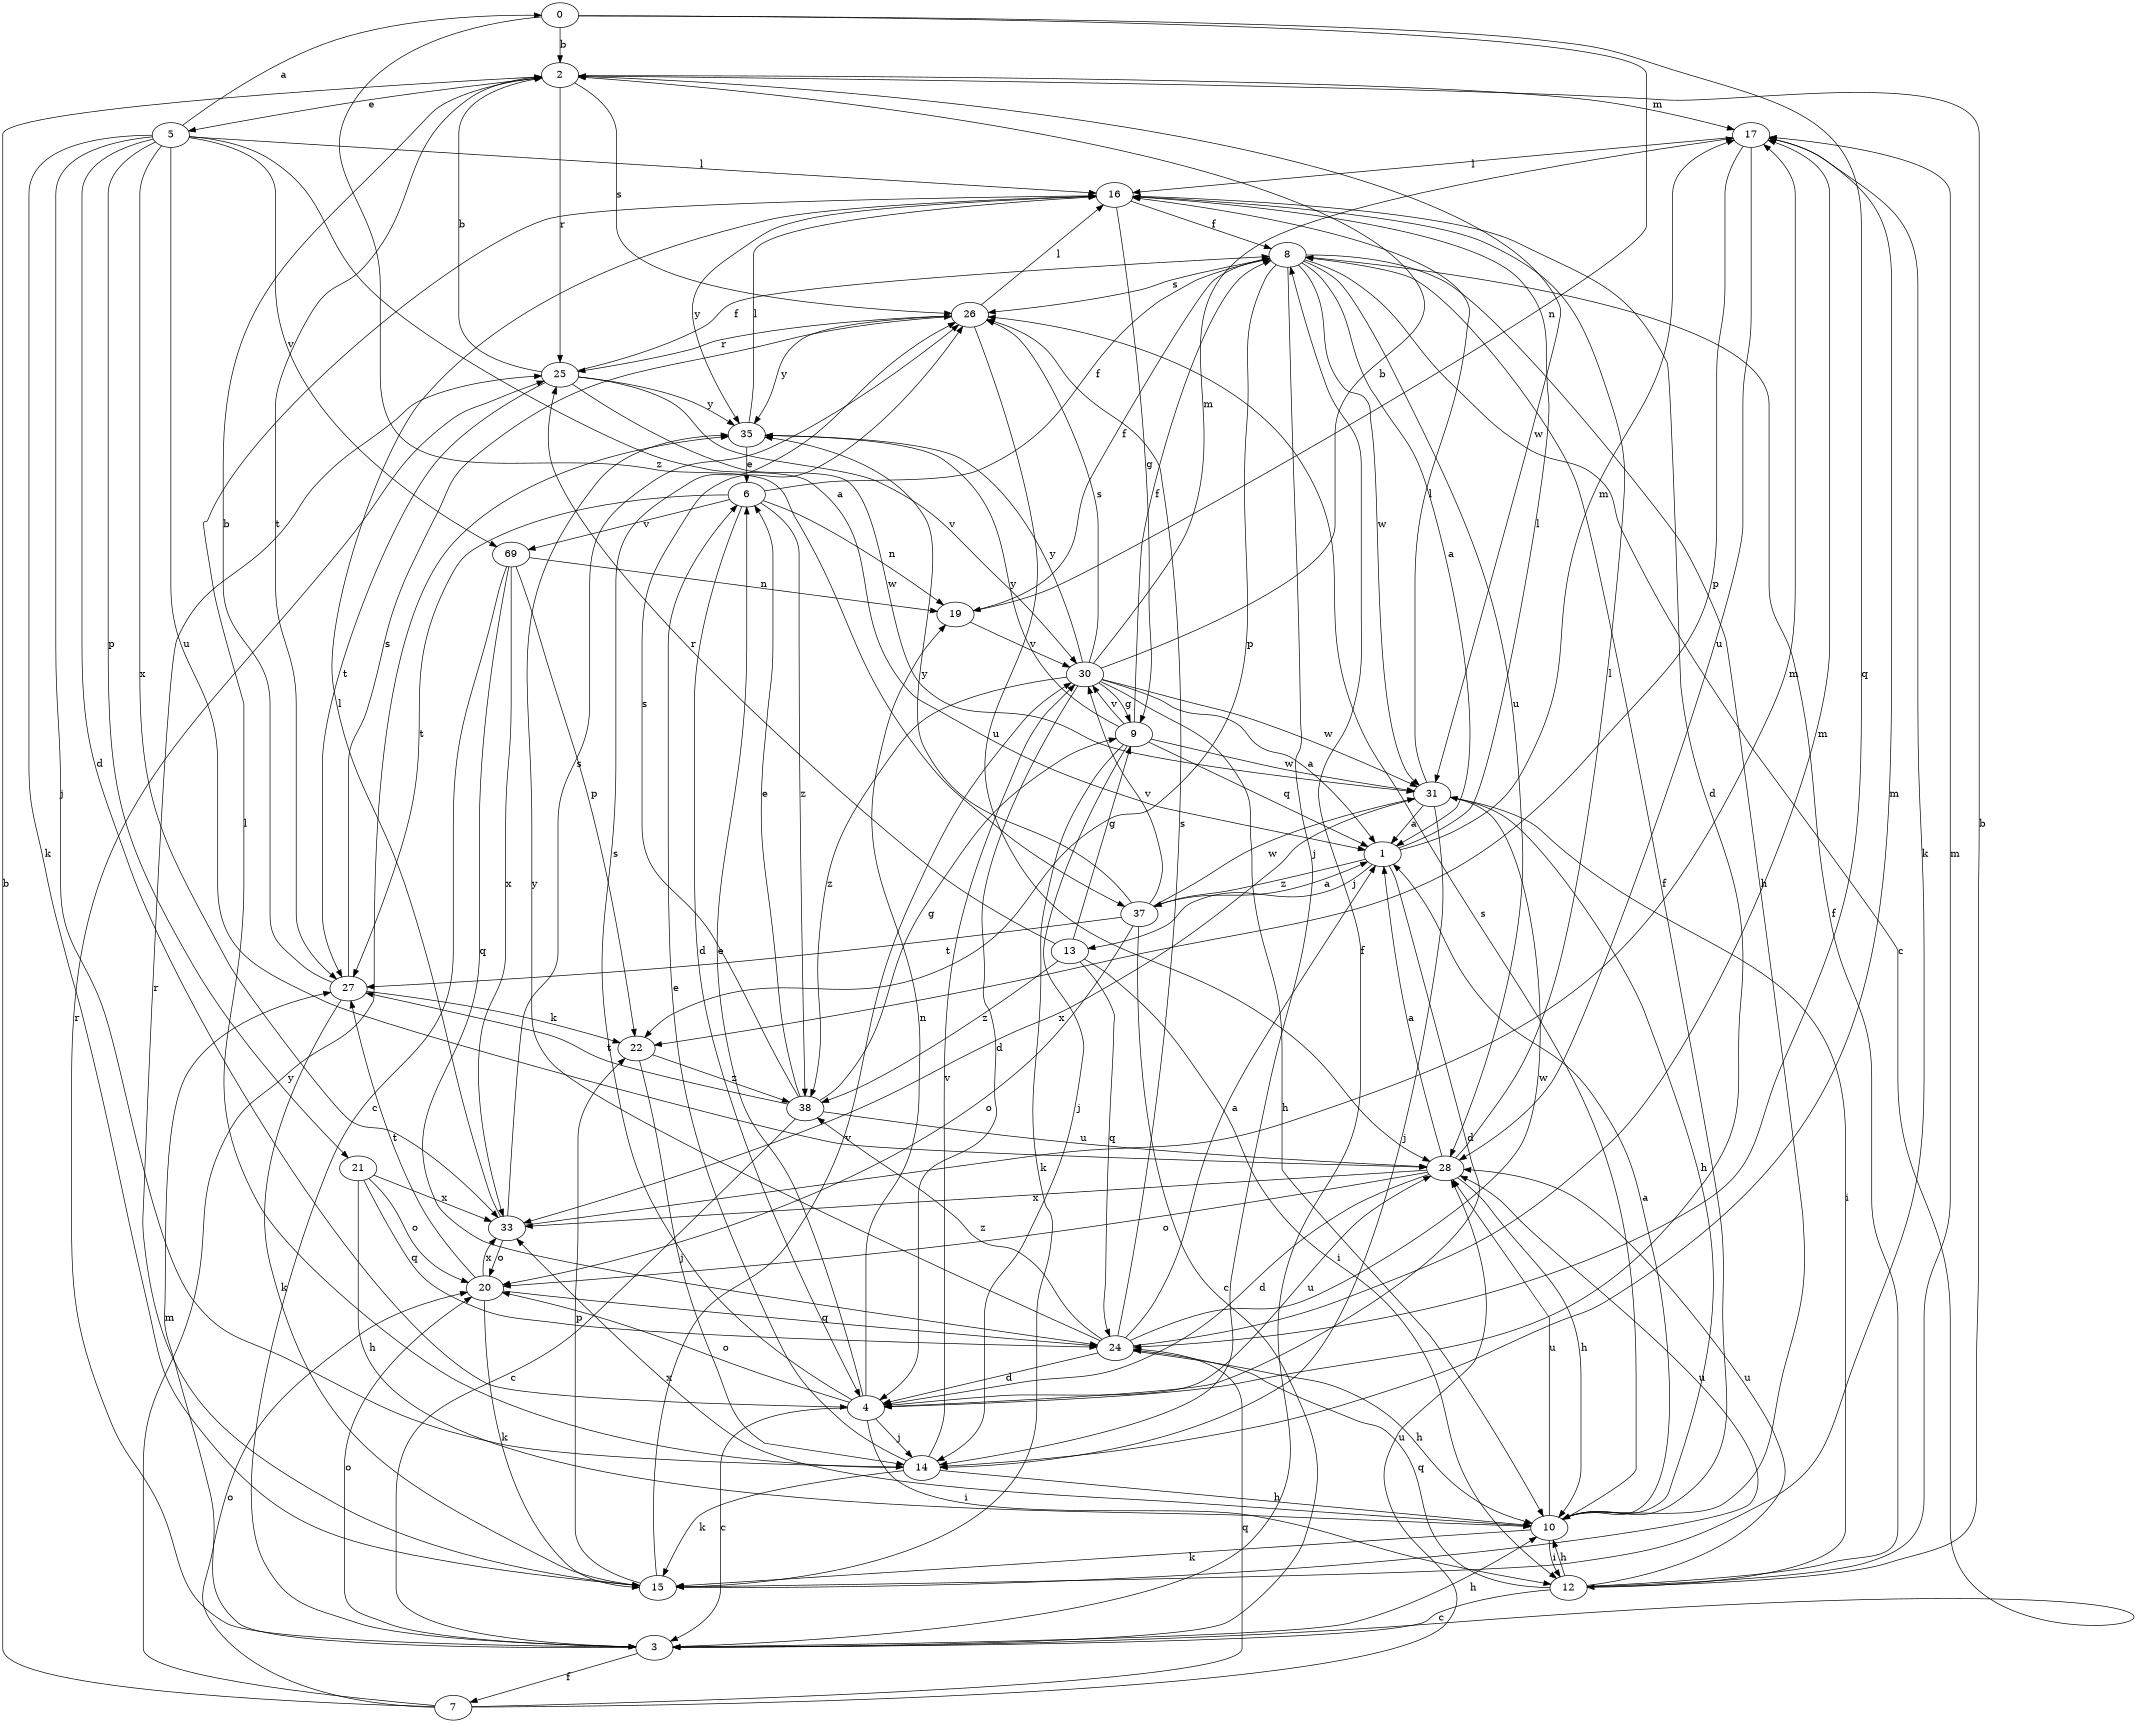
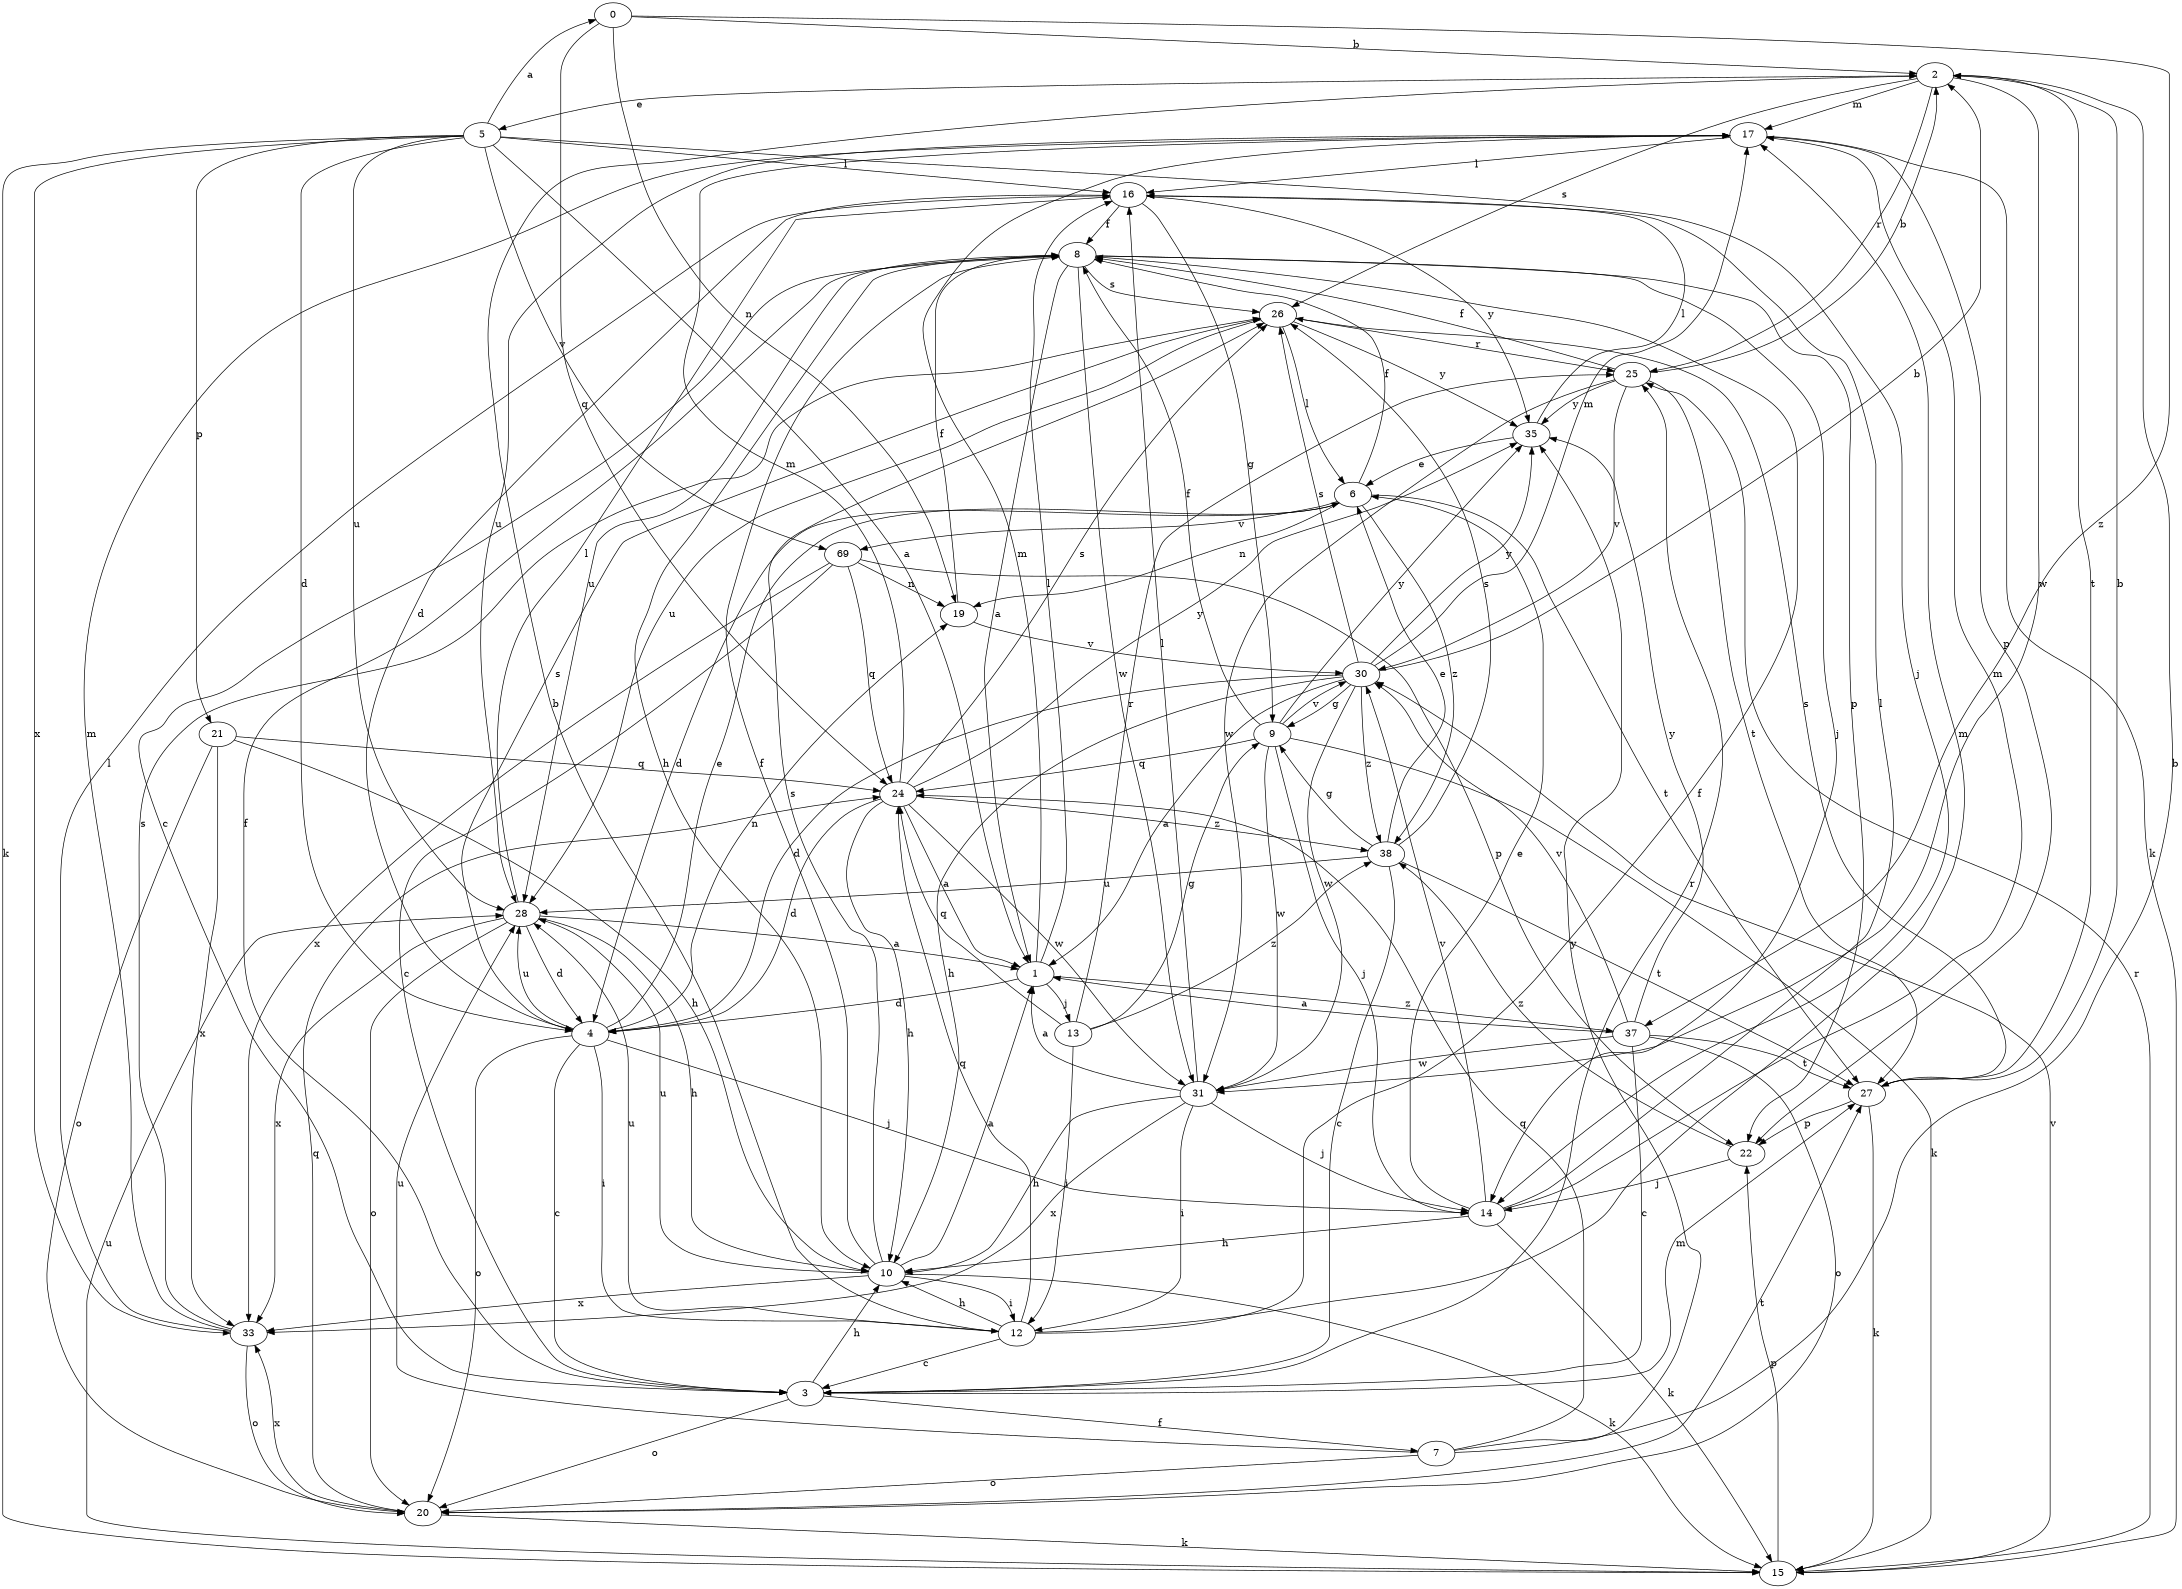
edge "26" -> "16": now "26" -> "6"
edge "9" -> "1": now "9" -> "24"
edge "27" -> "22": label "k" -> "p"
